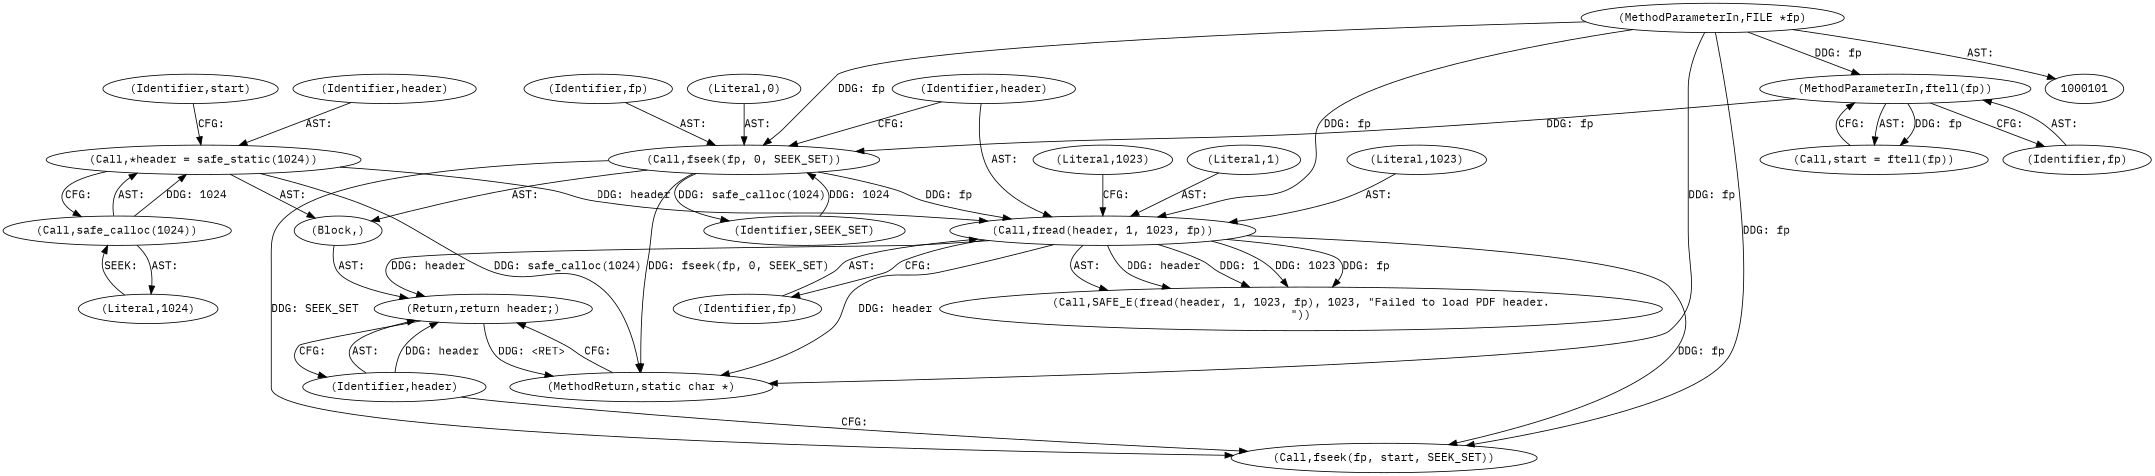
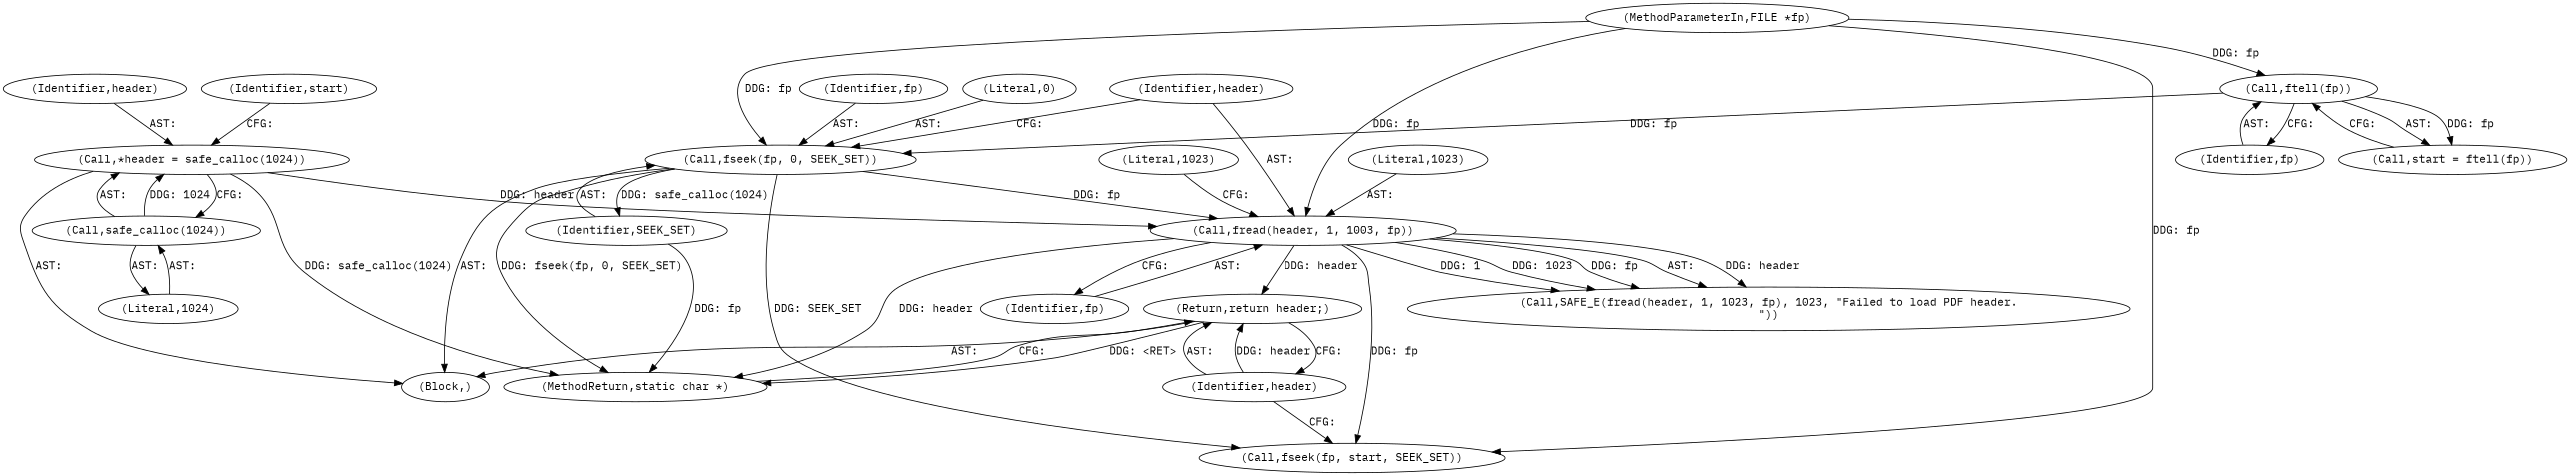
node "(MethodParameterIn,ftell(fp))": label "(MethodParameterIn,ftell(fp))" -> "(Call,ftell(fp))"
node "1000101": removed
node "(Call,*header = safe_static(1024))": label "(Call,*header = safe_static(1024))" -> "(Call,*header = safe_calloc(1024))"
node "(Literal,1)": removed
edge "(Identifier,SEEK_SET)" -> "(Call,fseek(fp, 0, SEEK_SET))": label "DDG: 1024" -> "AST: "
node "(Call,fread(header, 1, 1023, fp))": label "(Call,fread(header, 1, 1023, fp))" -> "(Call,fread(header, 1, 1003, fp))"
edge "(Literal,1024)" -> "(Call,safe_calloc(1024))": label "SEEK: " -> "AST: "
edge "(Block,)" -> "(Return,return header;)": reversed
edge "(MethodParameterIn,FILE *fp)" -> "(MethodReturn,static char *)": now "(Identifier,SEEK_SET)" -> "(MethodReturn,static char *)"
